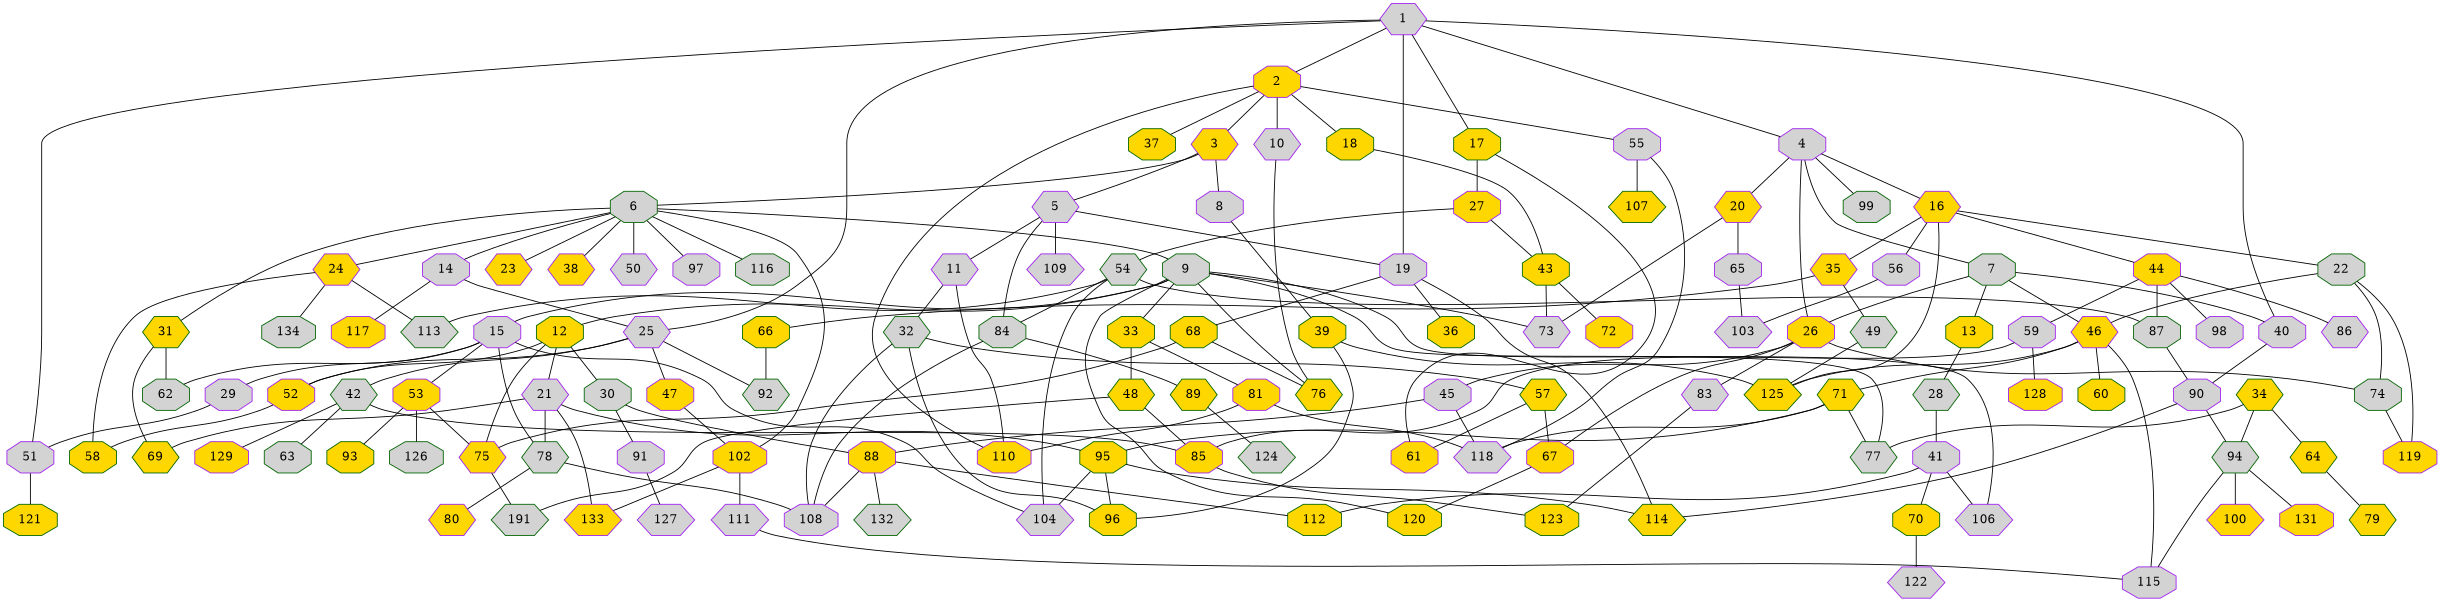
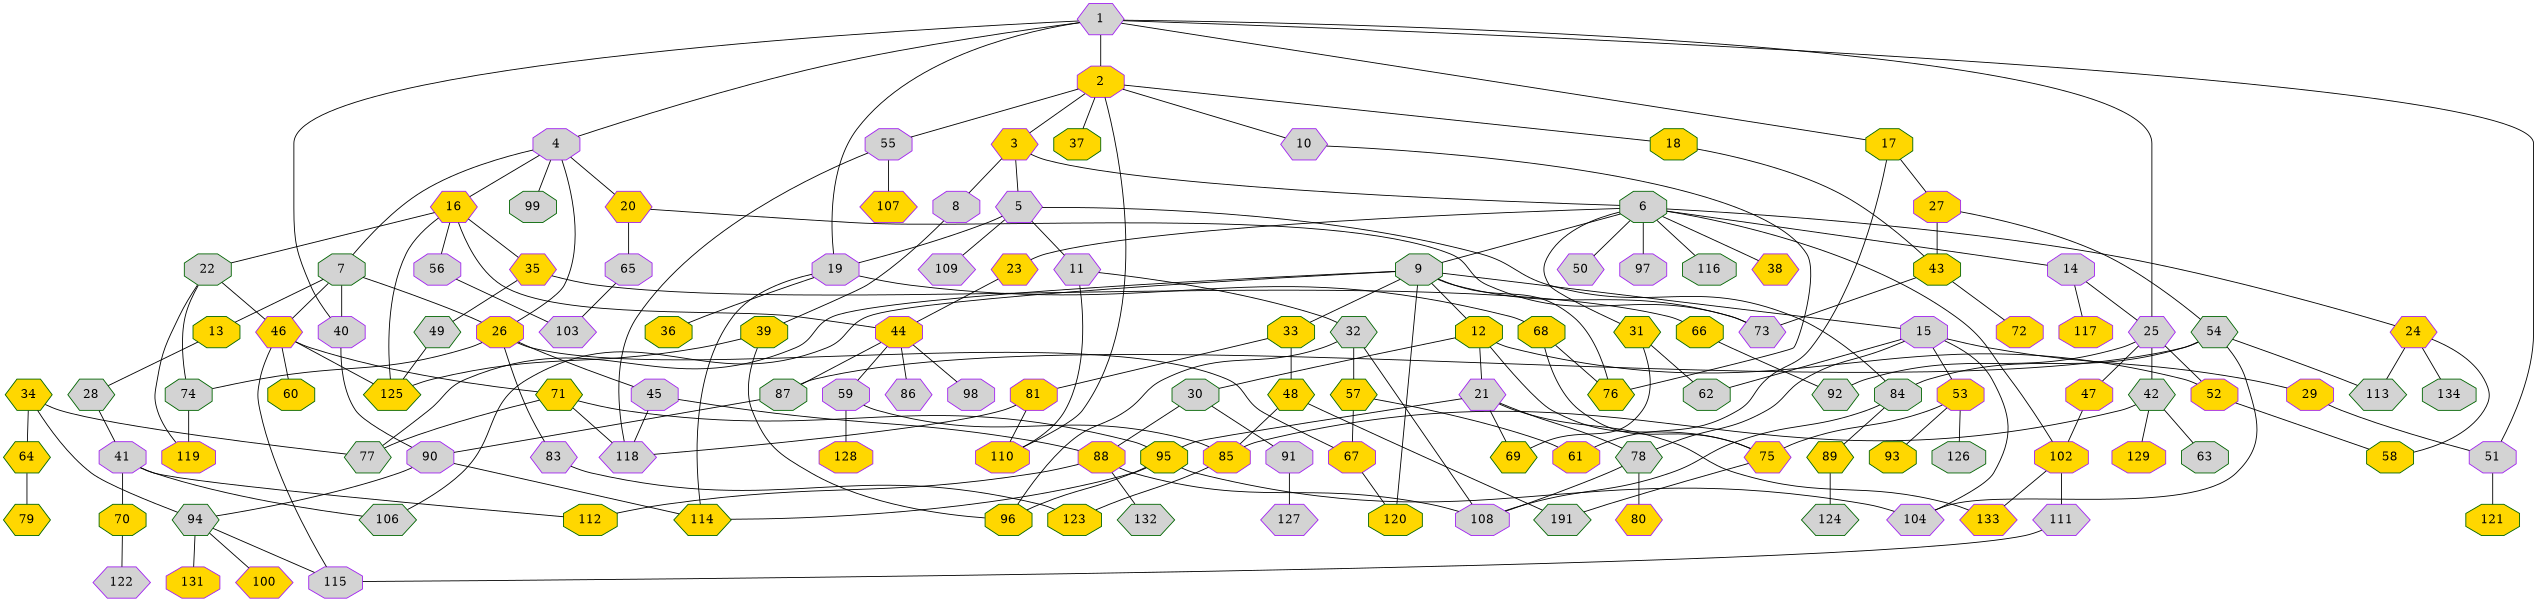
node "107": color darkgreen -> purple
edge "23" -- "44": added
node "29": fillcolor lightgrey -> gold
node "106": color purple -> darkgreen
